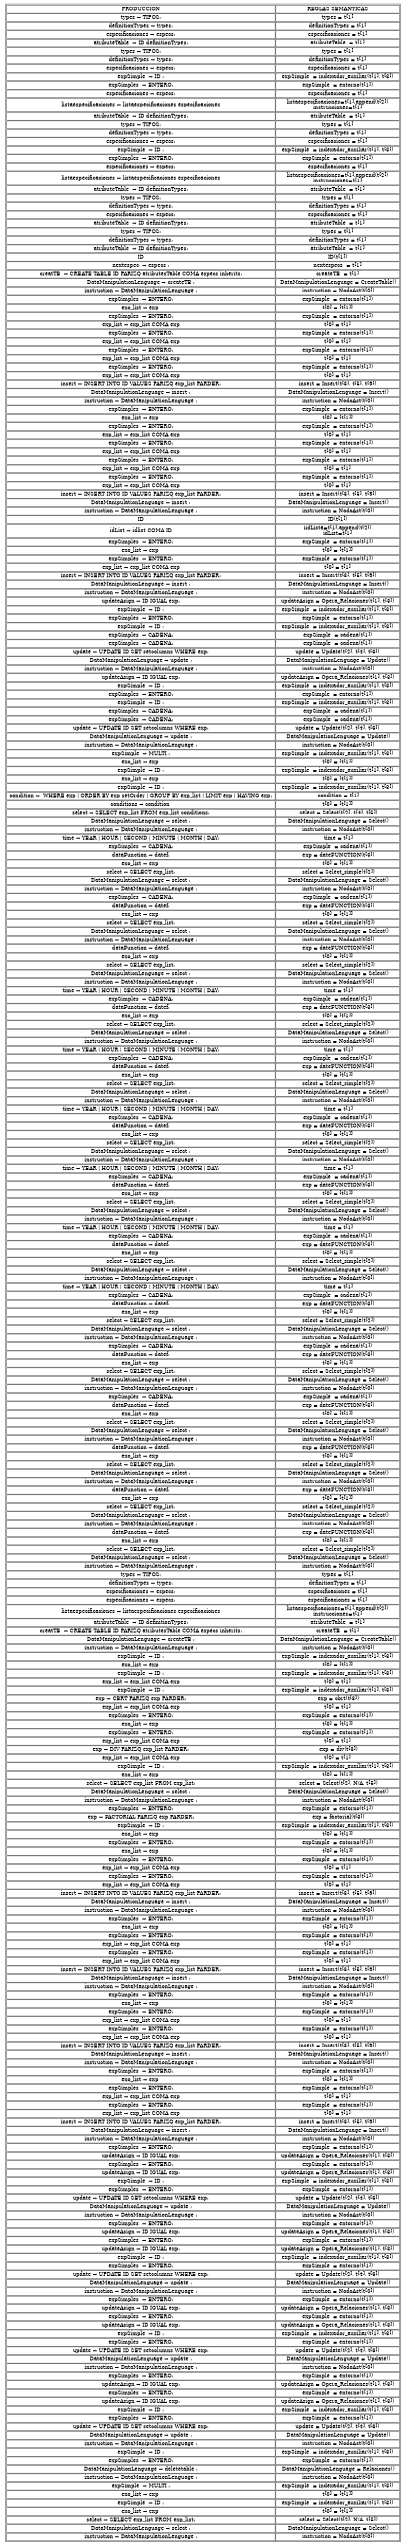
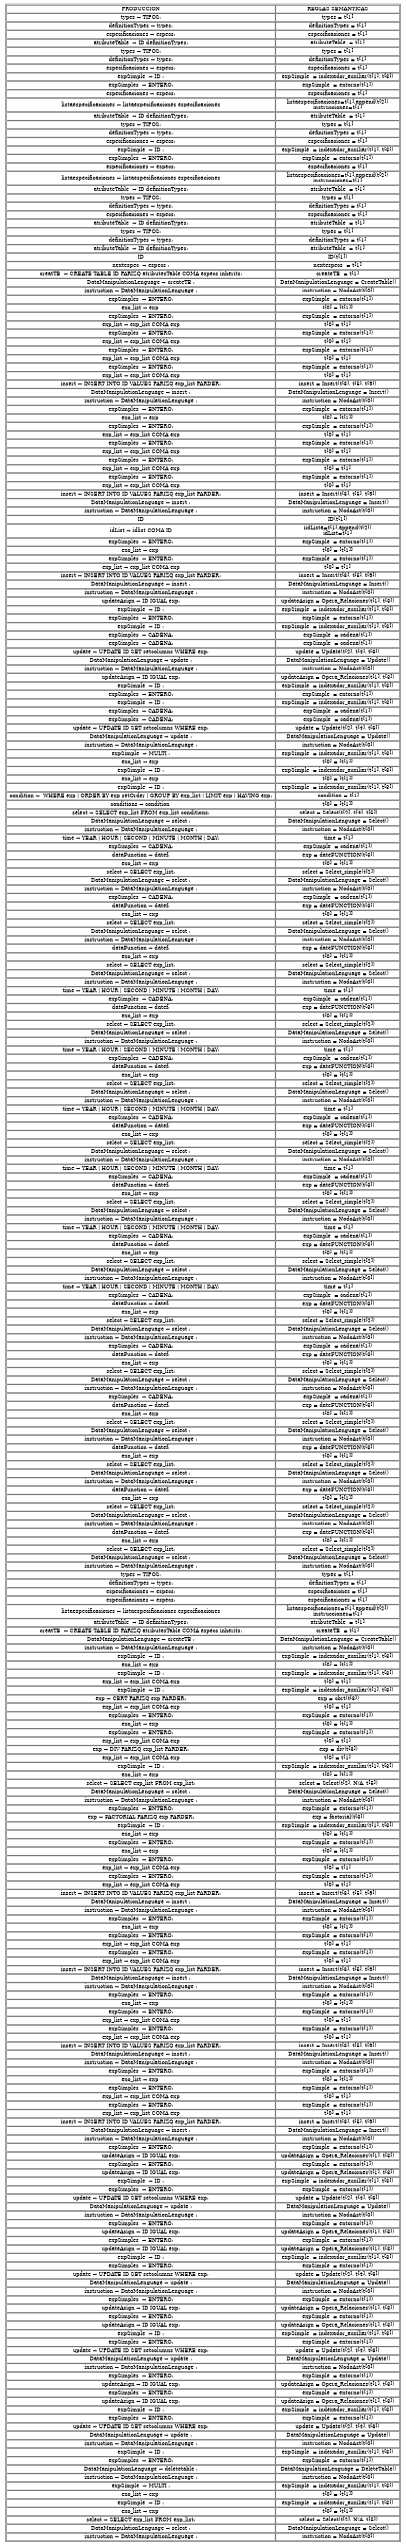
node "PRODUCCION": text "DataManipulationLenguage = Relaciones()" -> "DataManipulationLenguage = DeleteTable()"
